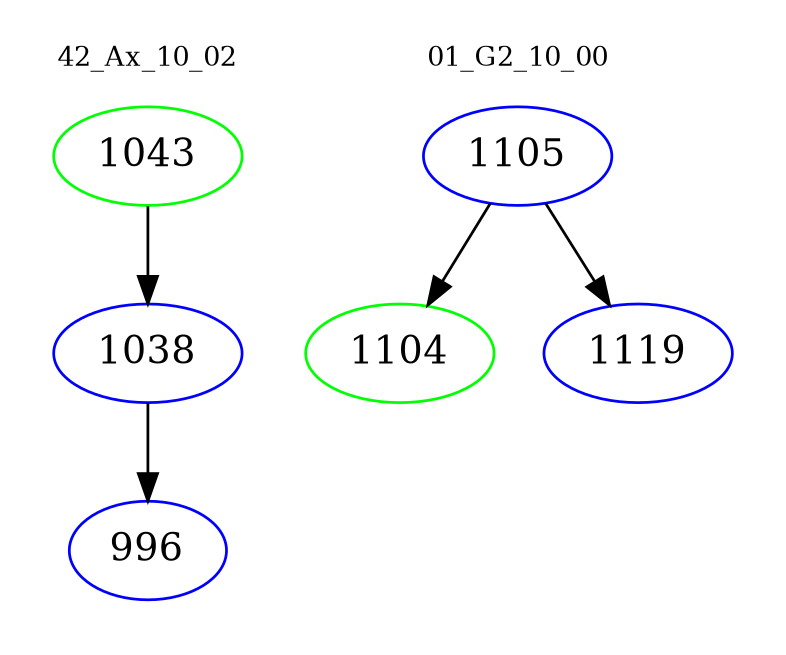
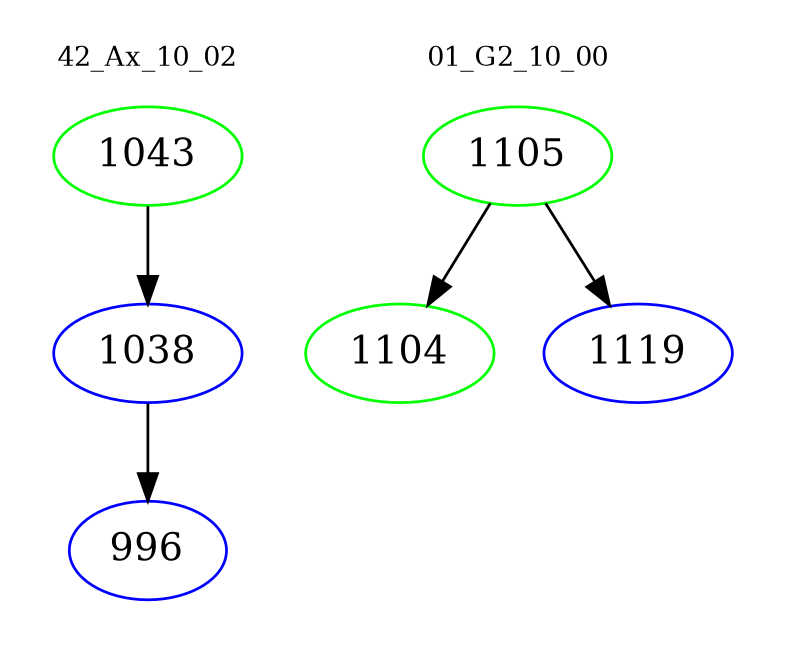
node "1105": color blue -> green
